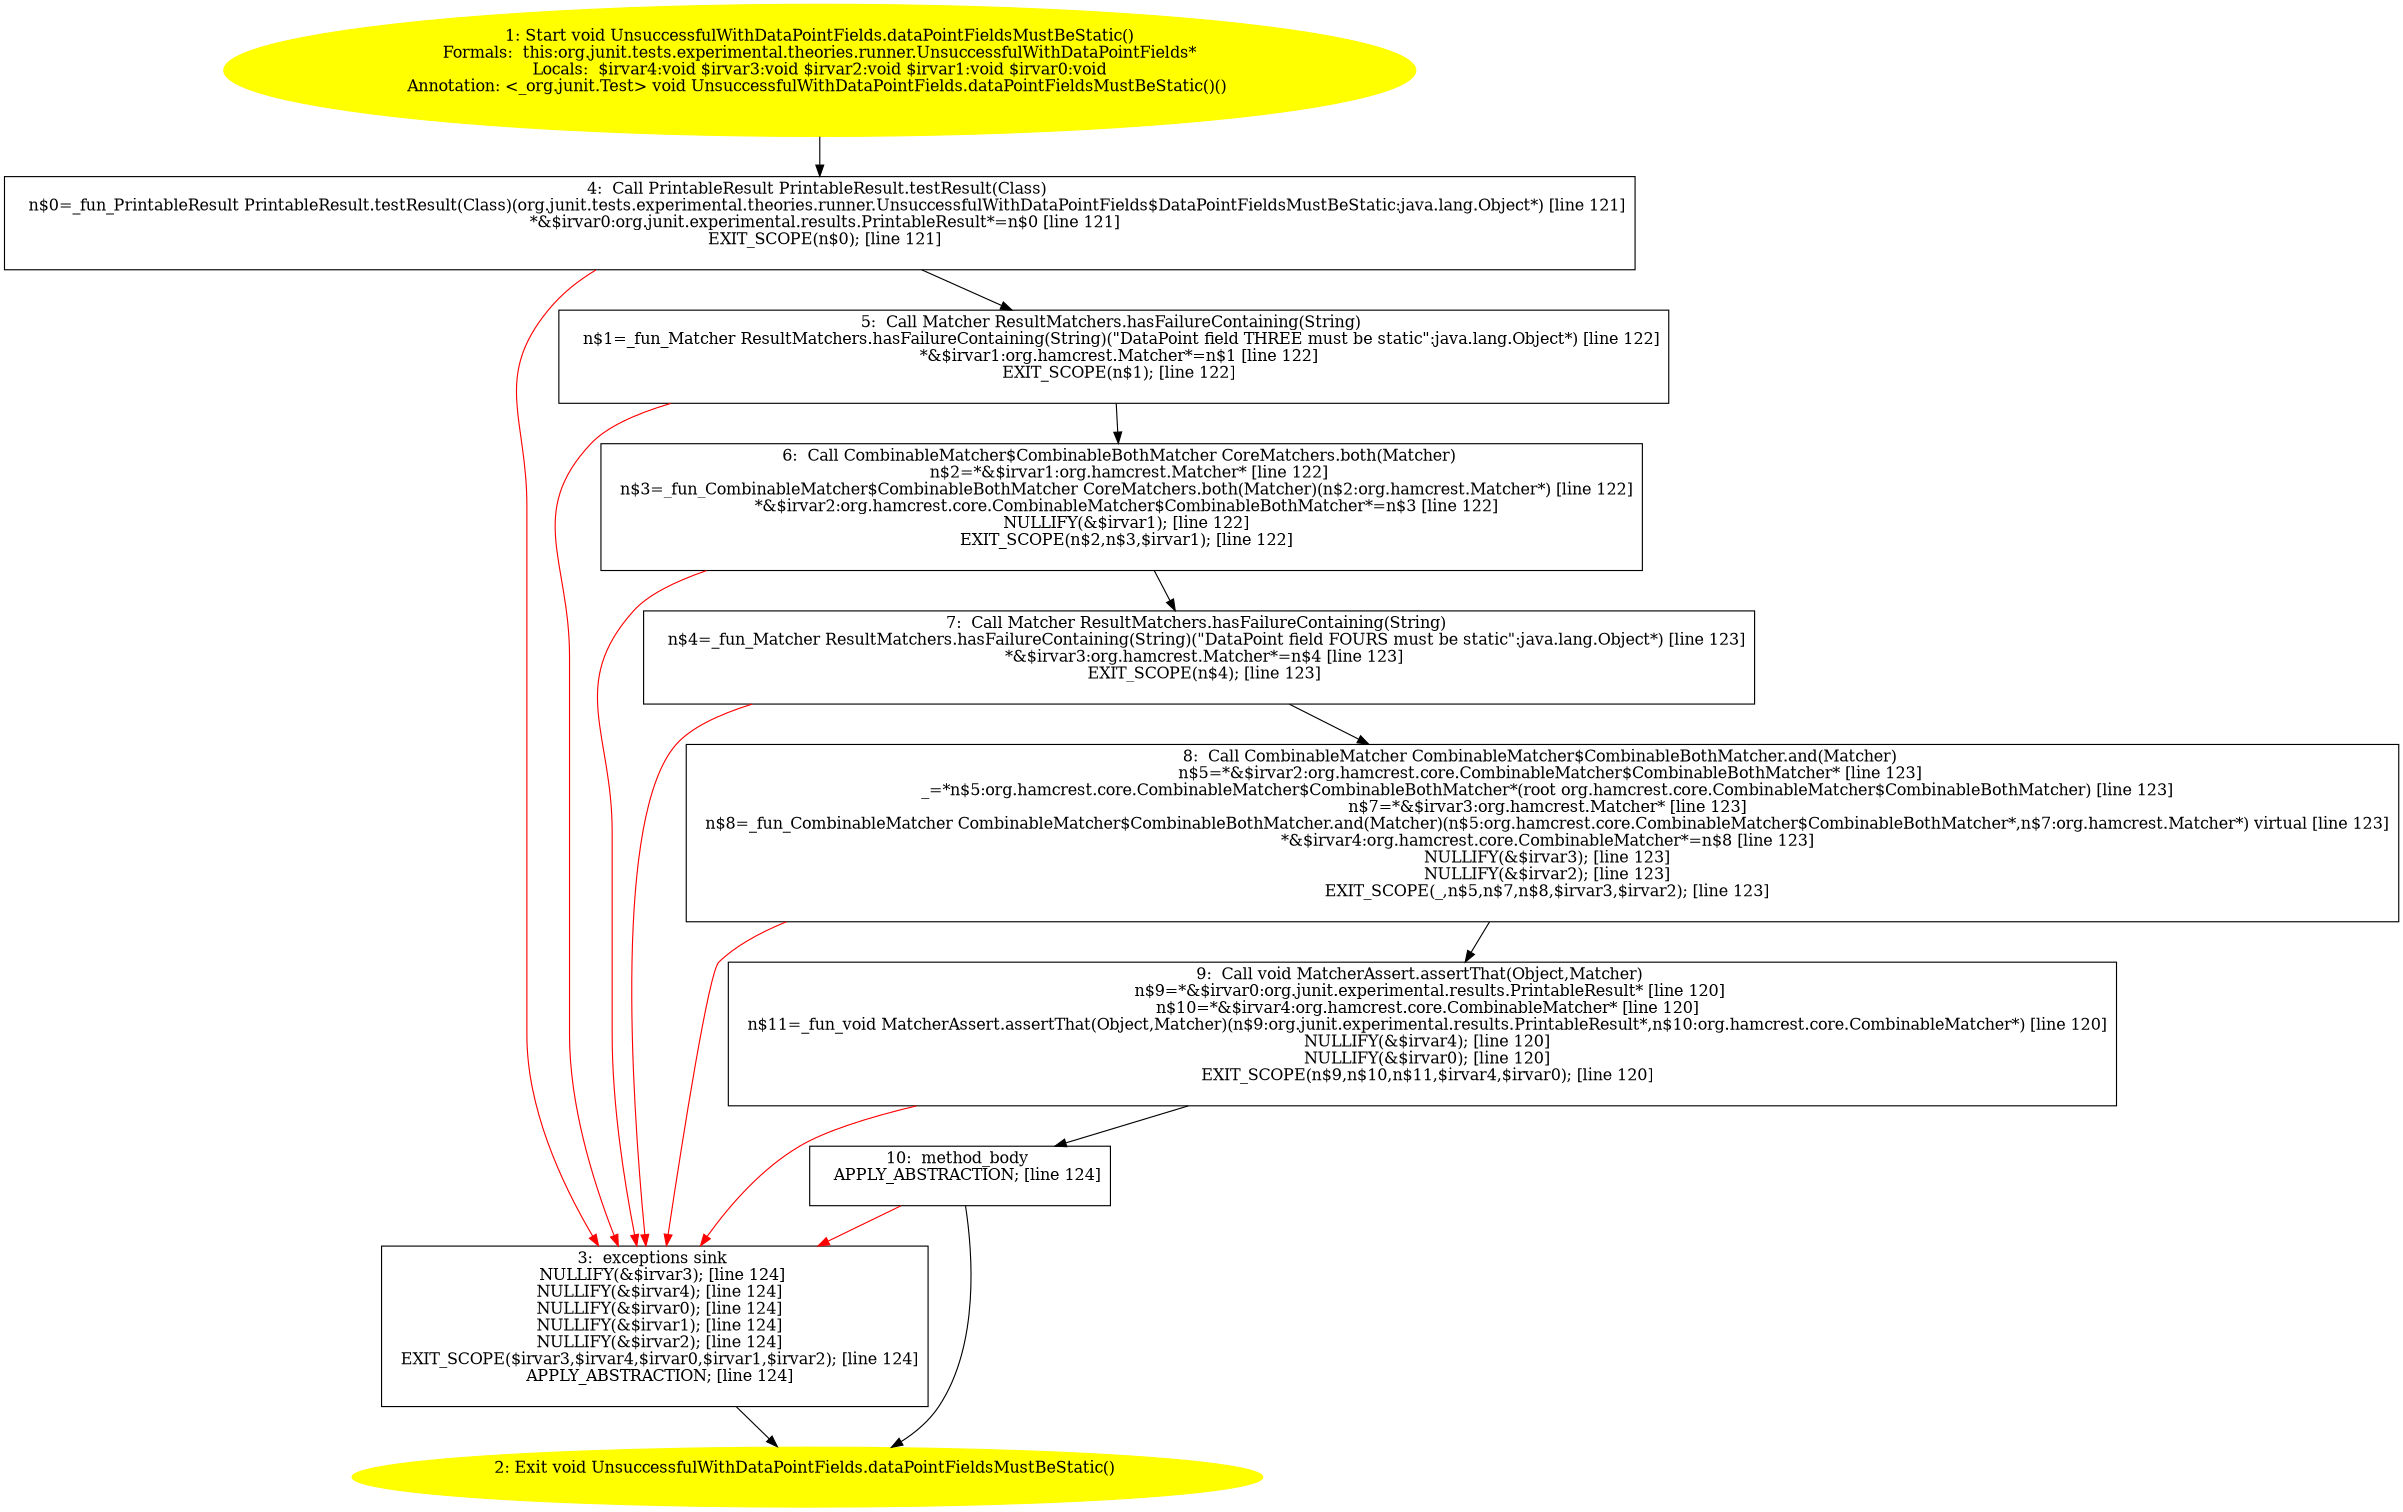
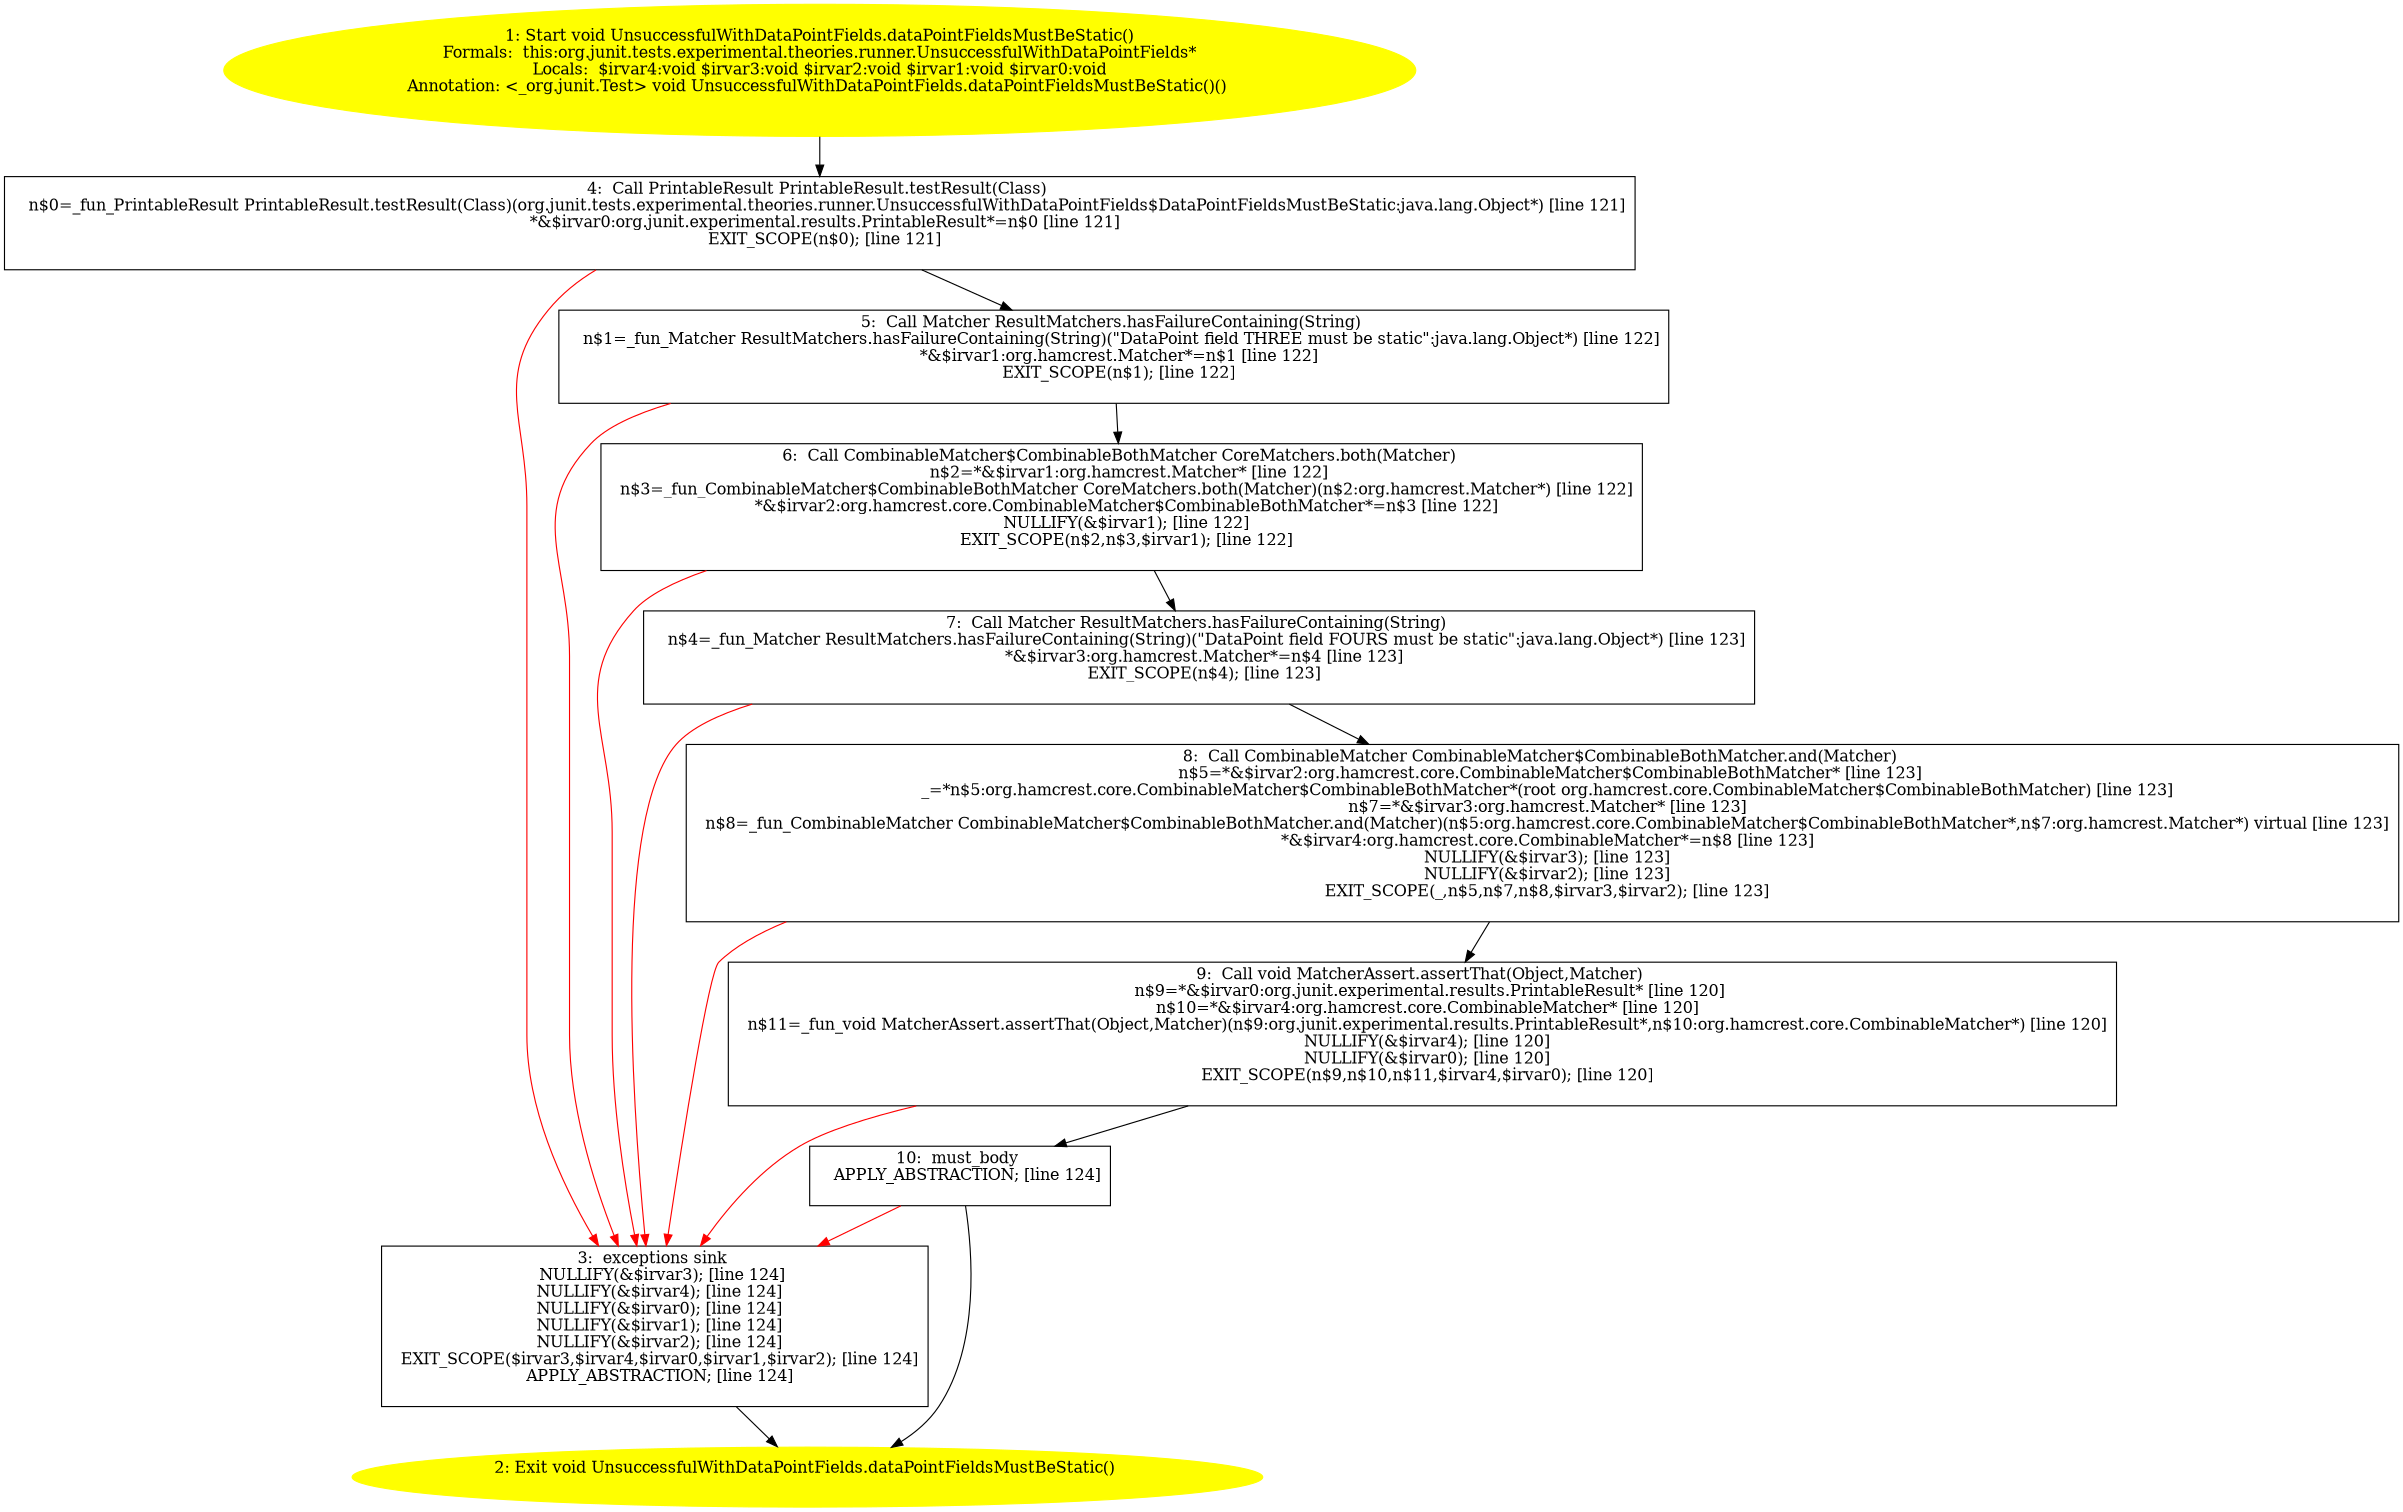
node "10:  method_body APPLY_ABSTRACTION; [line 124]": label "10:  method_body APPLY_ABSTRACTION; [line 124]" -> "10:  must_body APPLY_ABSTRACTION; [line 124]"
